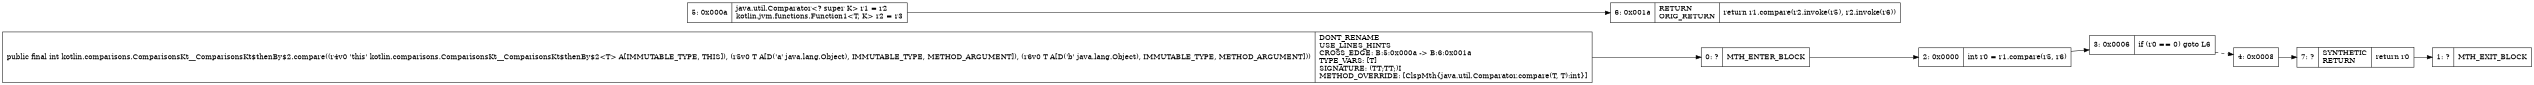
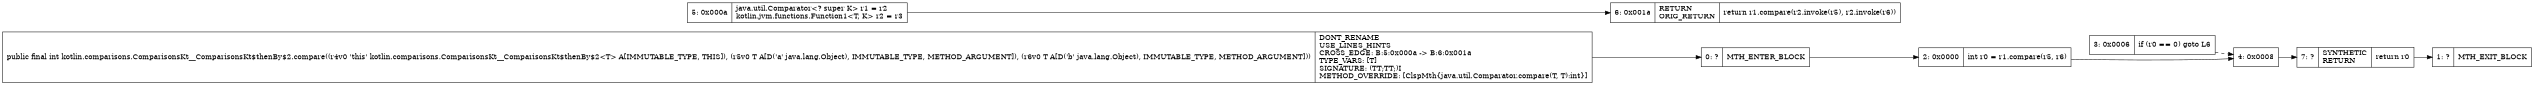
edge "2: 0x0000" -> "3: 0x0006": now "2: 0x0000" -> "4: 0x0008"
